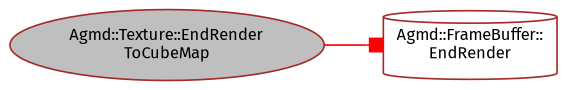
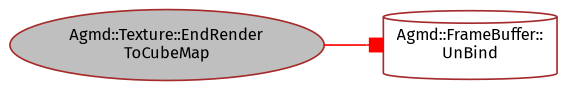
node "Agmd::FrameBuffer:: EndRender": label "Agmd::FrameBuffer:: EndRender" -> "Agmd::FrameBuffer:: UnBind"
